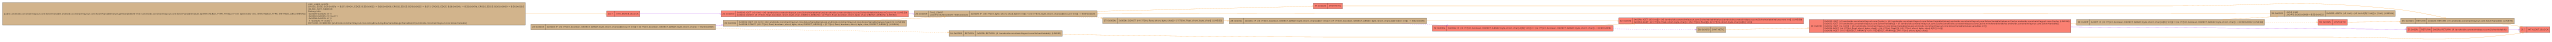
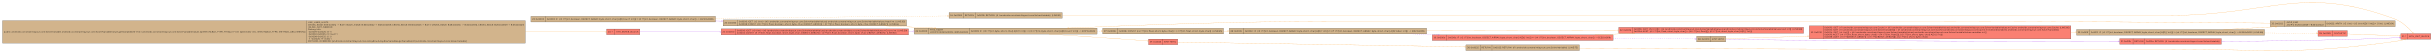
edge "39: 0x0025" -> "36: 0x0025": now "39: 0x0025" -> "21: ?"
edge "30: 0x0010" -> "31: 0x001a": now "38: 0x0010" -> "31: 0x001a"
